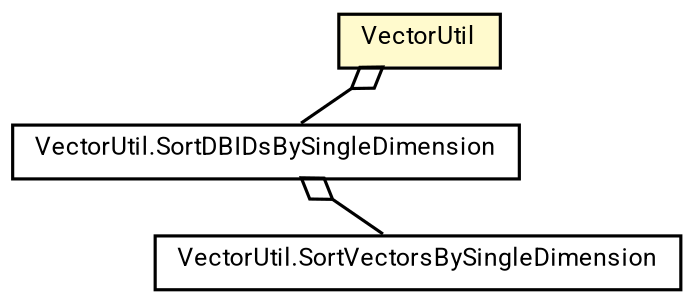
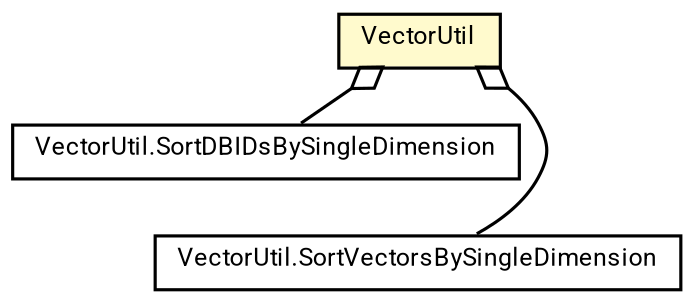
edge "VectorUtil.SortVectorsBySingleDimension" -> "VectorUtil.SortDBIDsBySingleDimension": now "VectorUtil.SortVectorsBySingleDimension" -> "VectorUtil"
